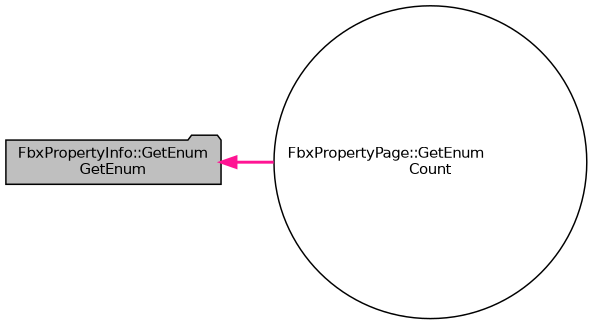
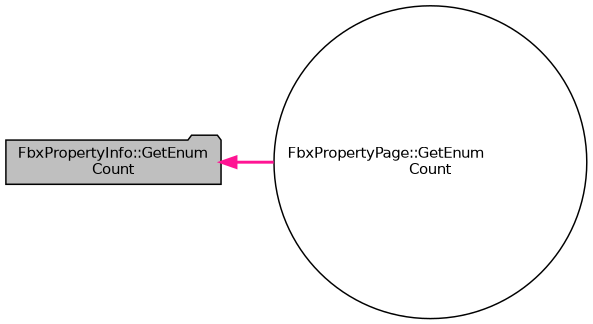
node "FbxPropertyInfo::GetEnum GetEnum": label "FbxPropertyInfo::GetEnum GetEnum" -> "FbxPropertyInfo::GetEnum Count"
